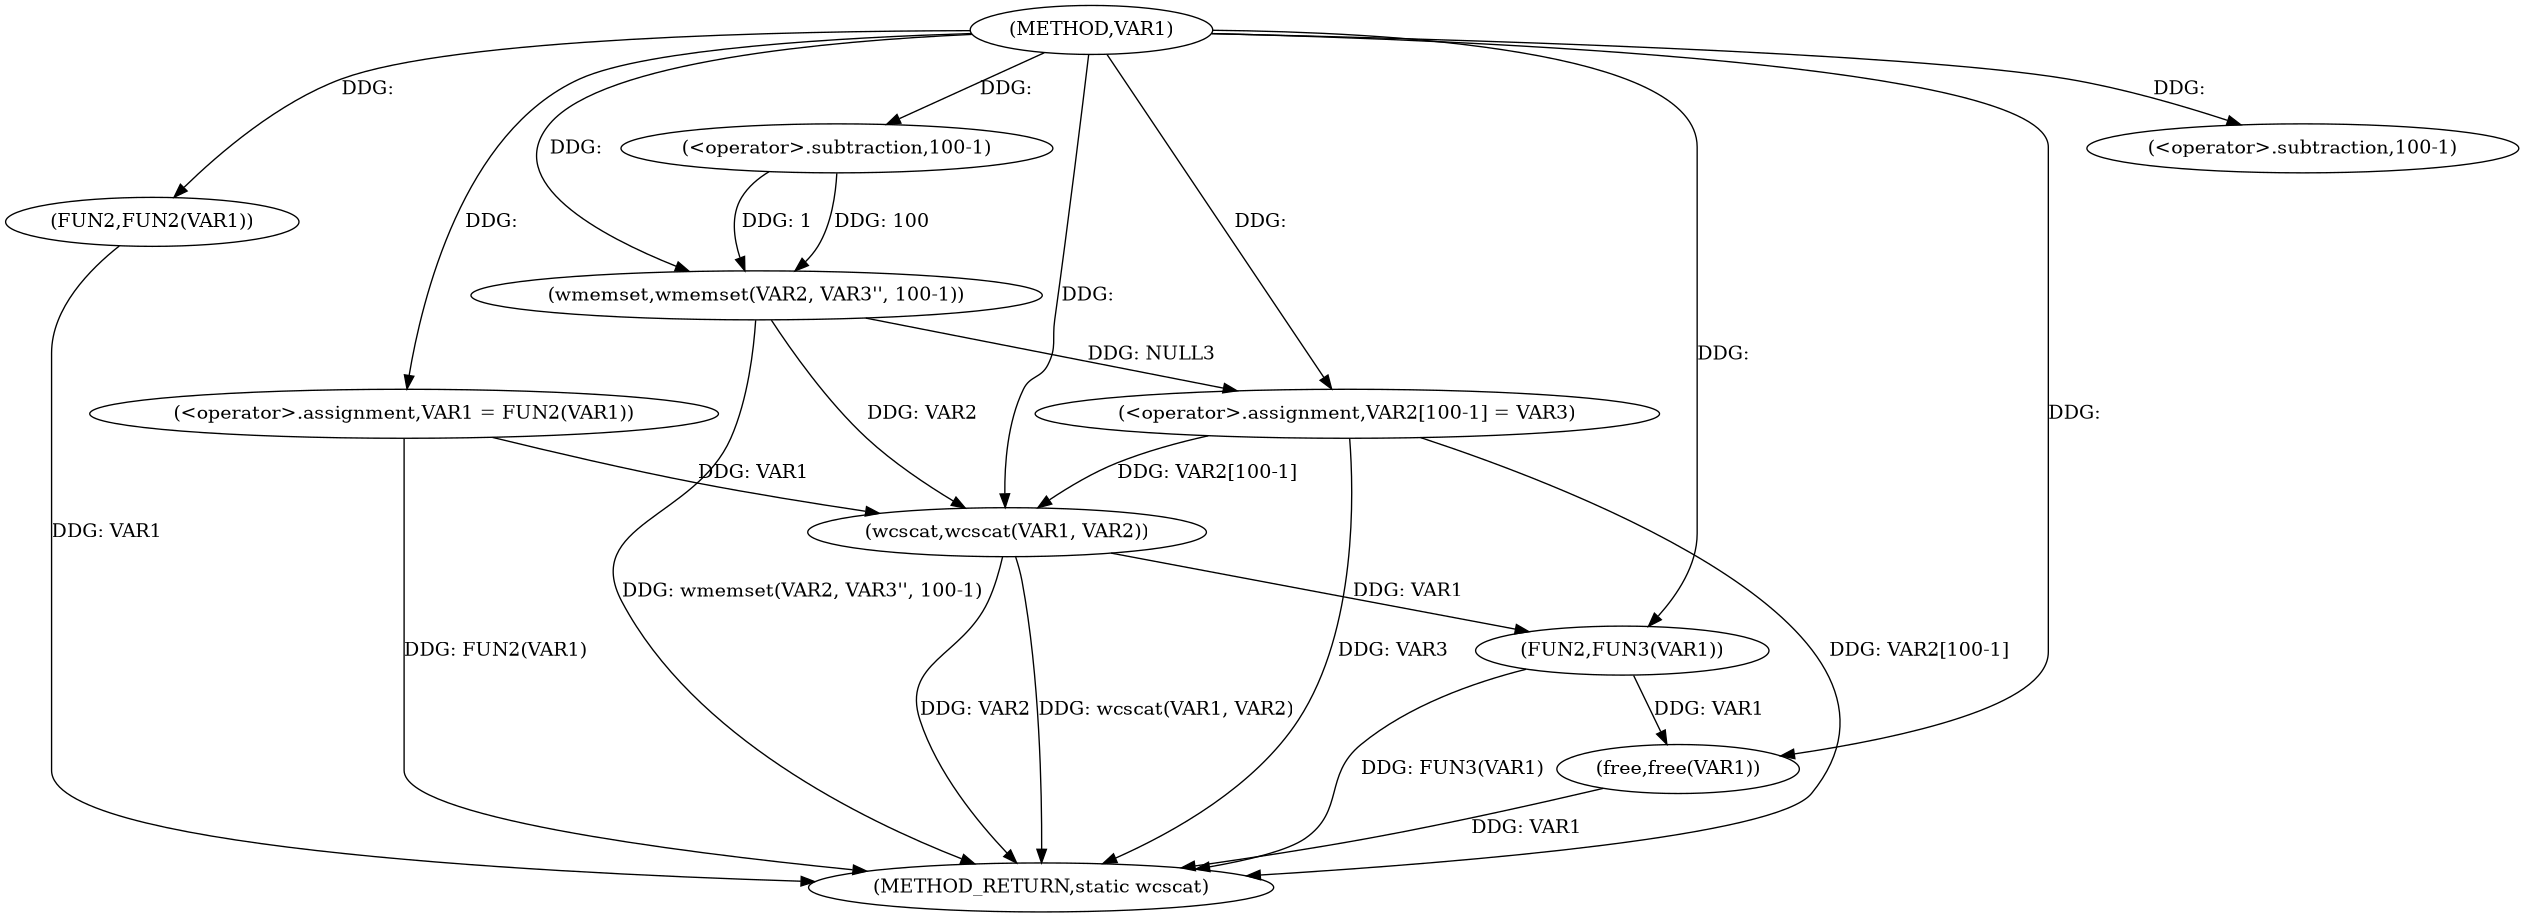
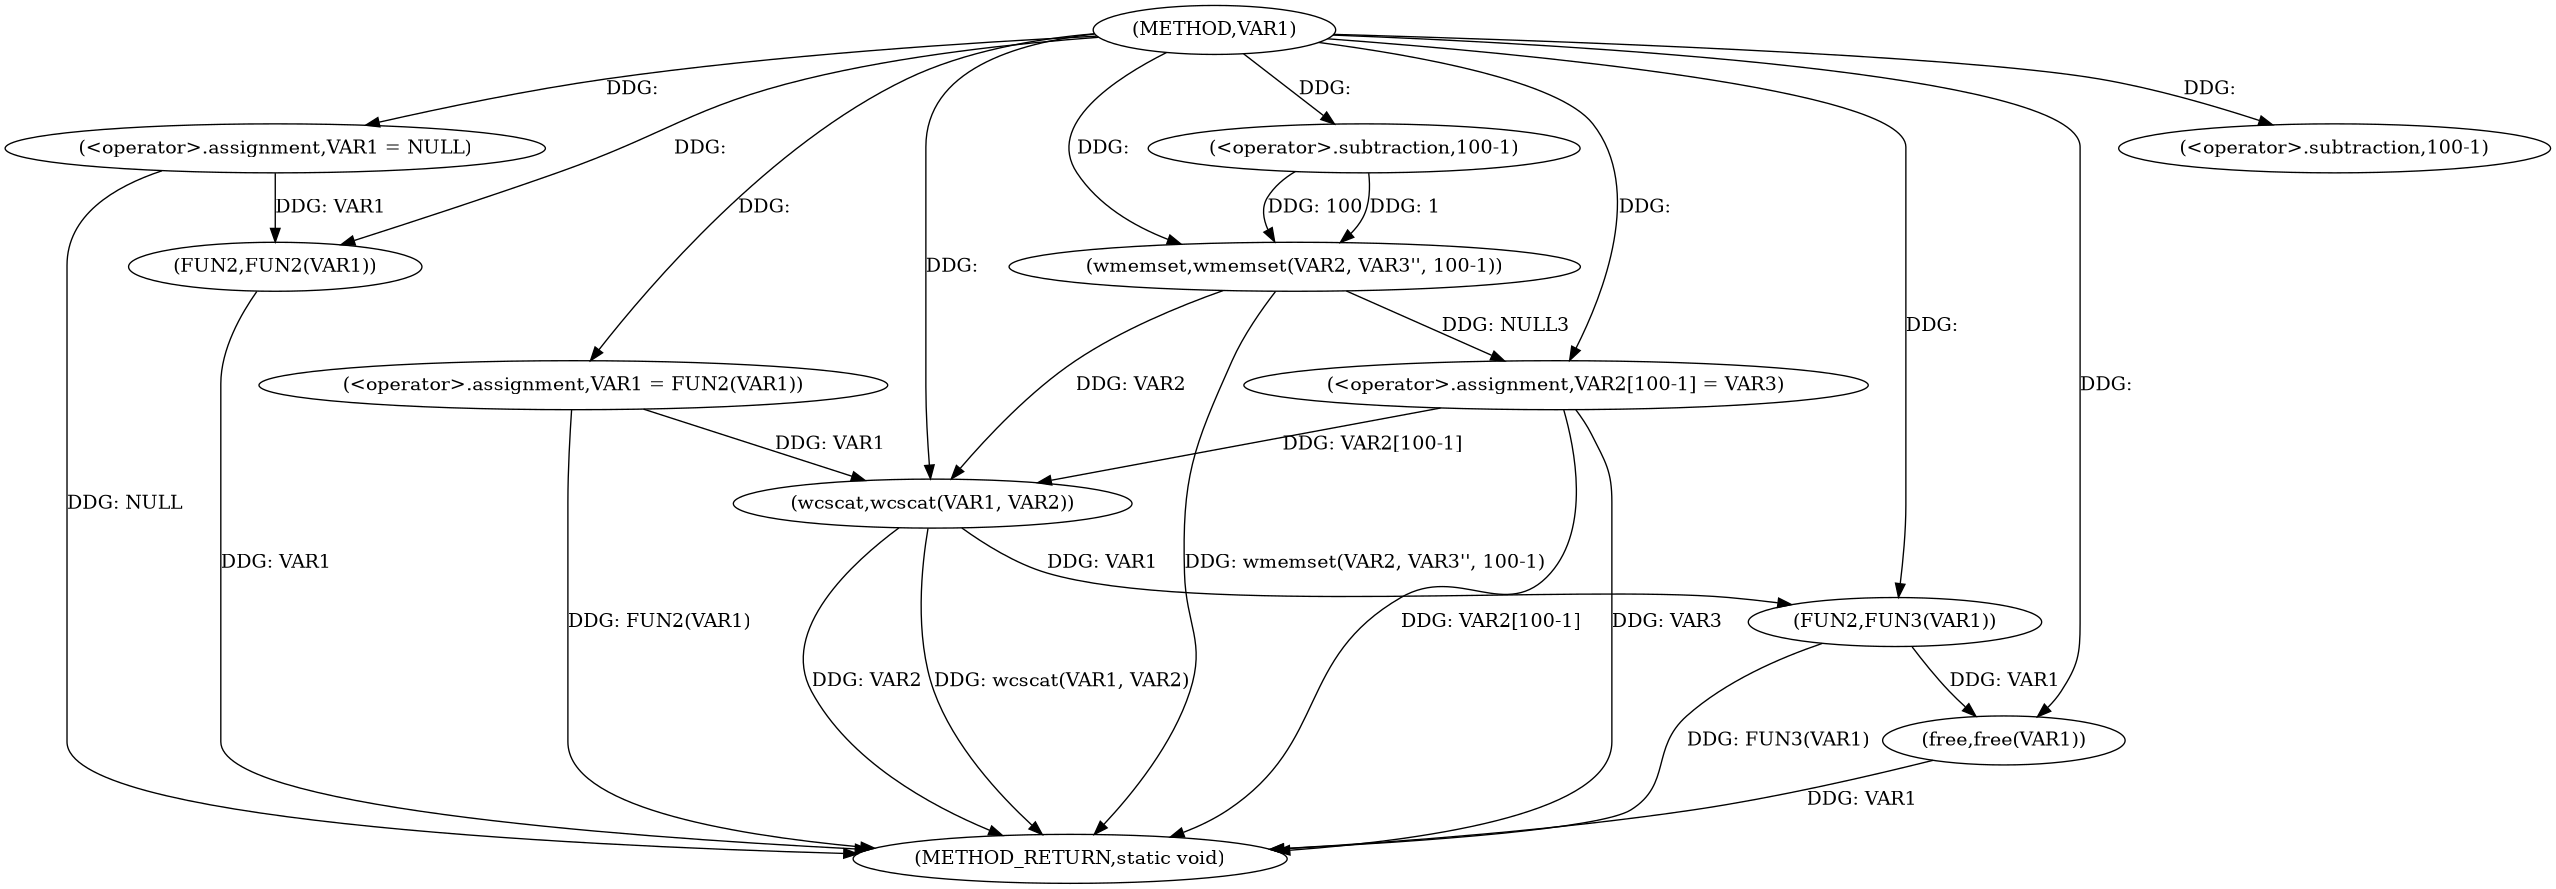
node "(<operator>.assignment,VAR1 = NULL)": added
node "(METHOD_RETURN,static wcscat)": label "(METHOD_RETURN,static wcscat)" -> "(METHOD_RETURN,static void)"
